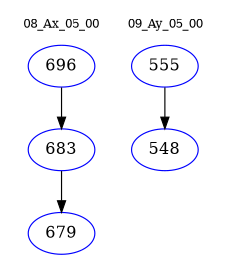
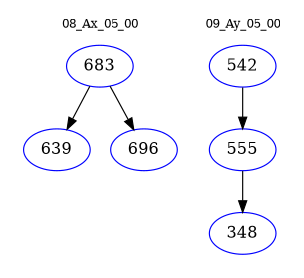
node "542": added
edge "696" -> "683": reversed
node "548": label "548" -> "348"
node "679": label "679" -> "639"
